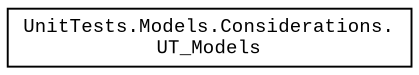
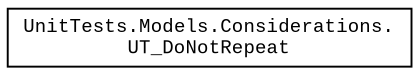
node "UnitTests.Models.Considerations. UT_Models": label "UnitTests.Models.Considerations. UT_Models" -> "UnitTests.Models.Considerations. UT_DoNotRepeat"
